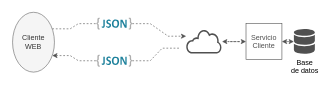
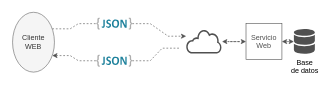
node "Servicio Cliente": label "Servicio Cliente" -> "Servicio Web"
